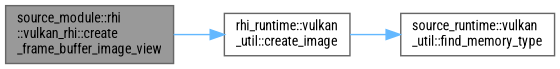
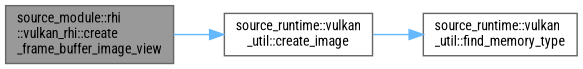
node "rhi_runtime::vulkan _util::create_image": label "rhi_runtime::vulkan _util::create_image" -> "source_runtime::vulkan _util::create_image"
